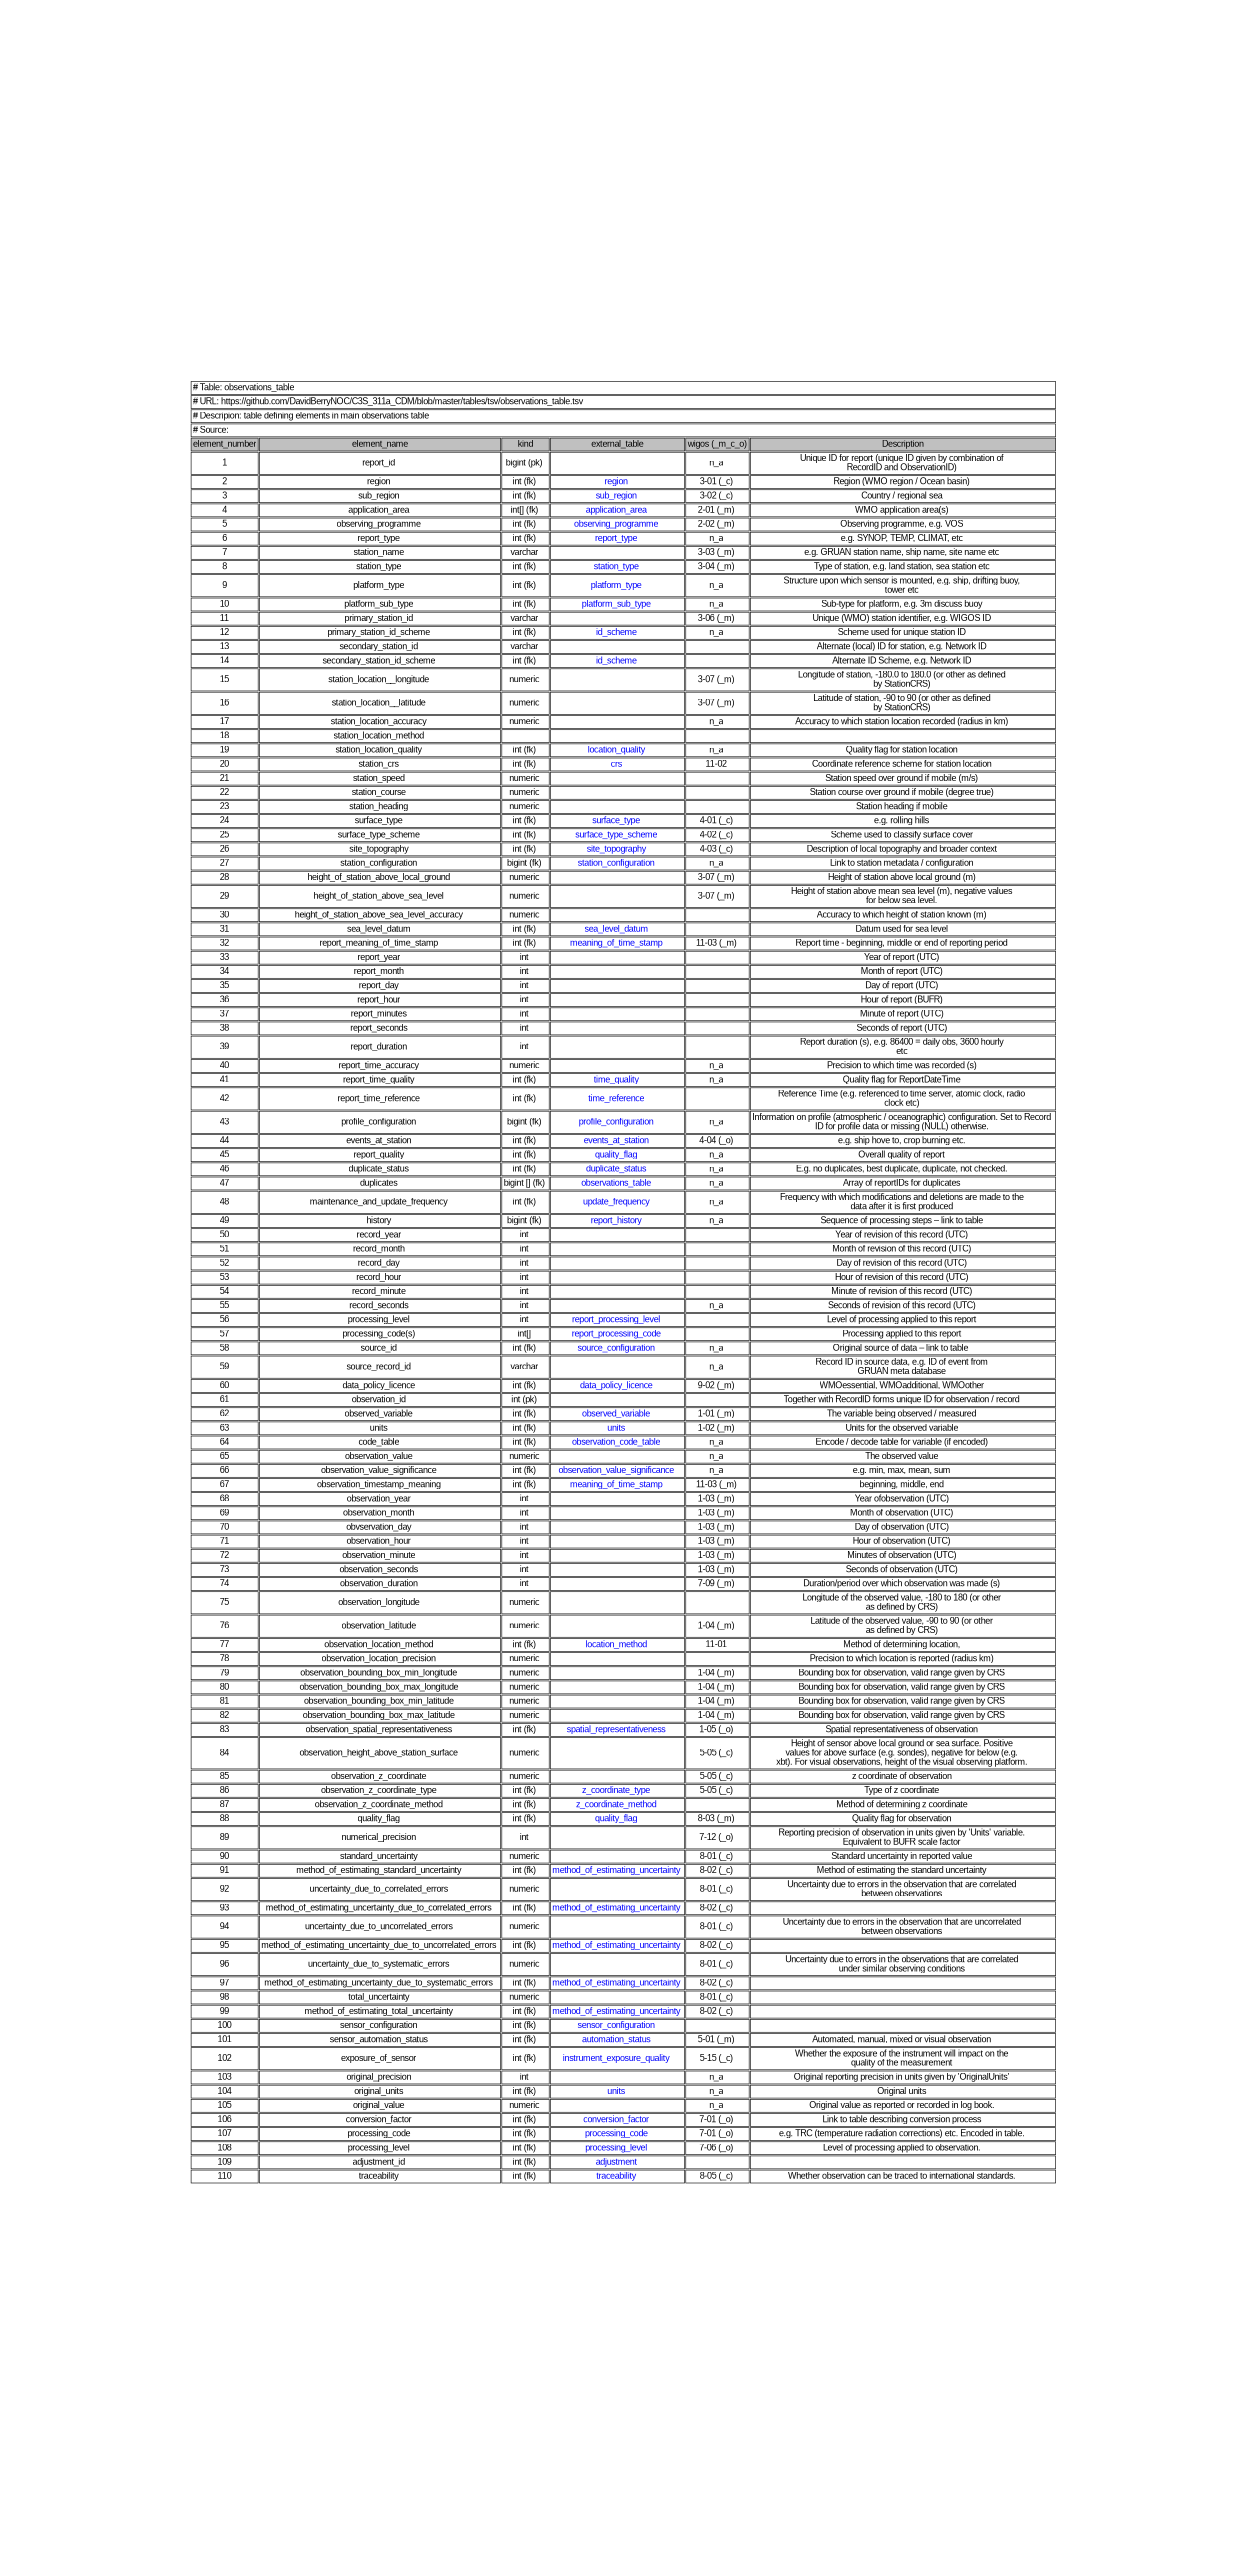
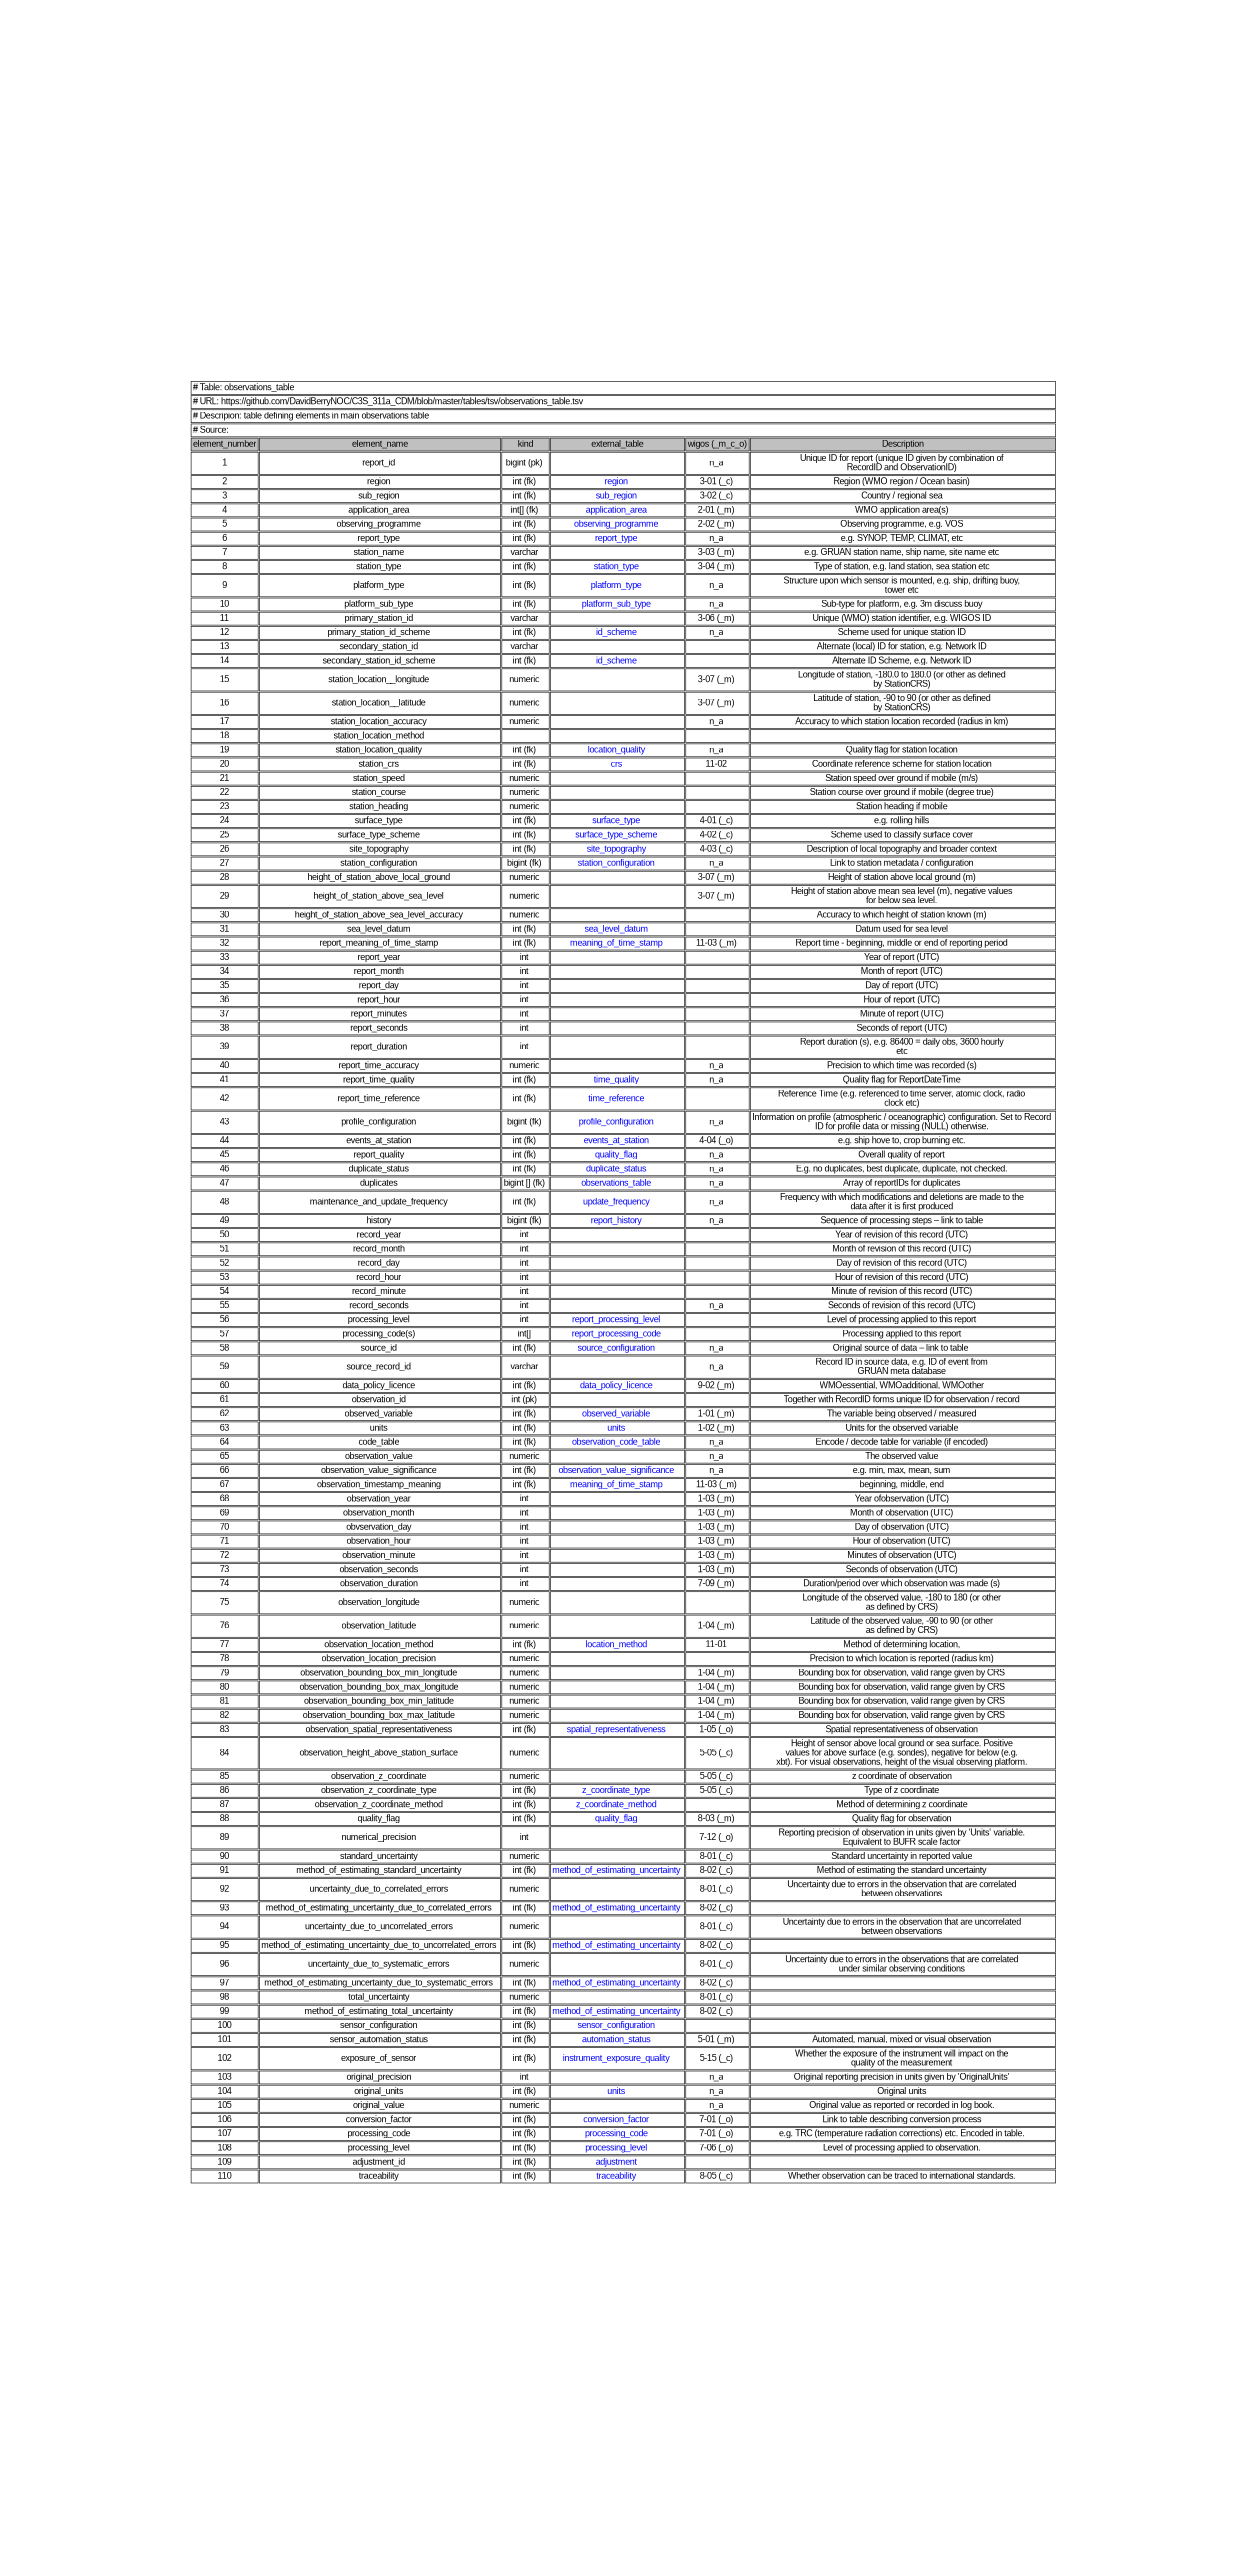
node "# Table: observations_table": text "Hour of report (BUFR)" -> "Hour of report (UTC)"
